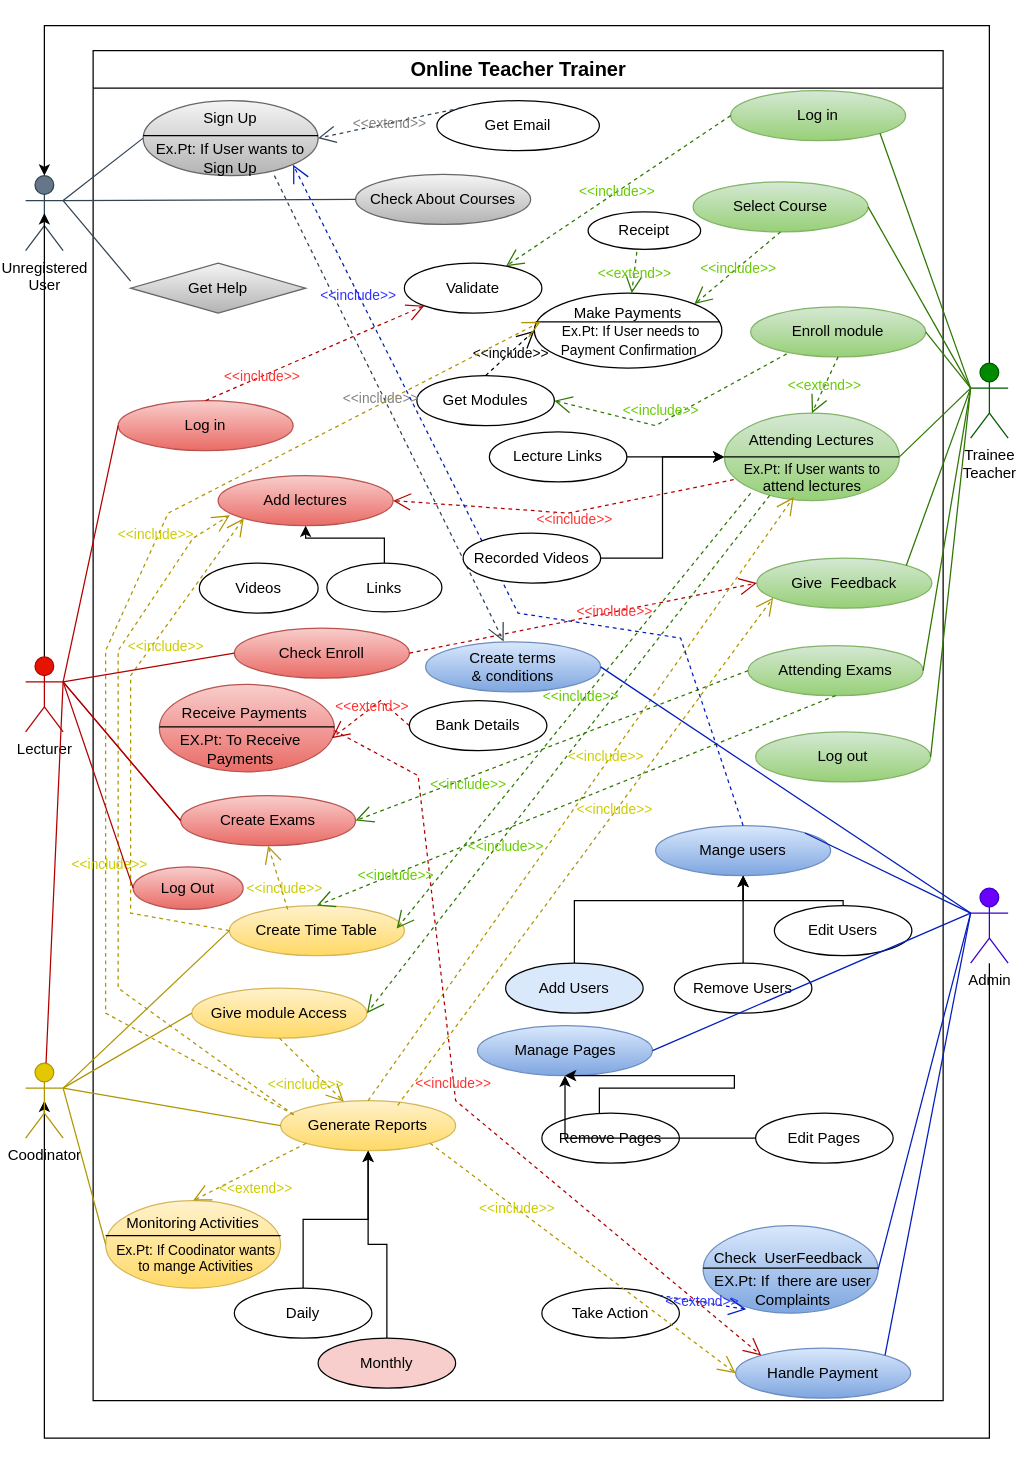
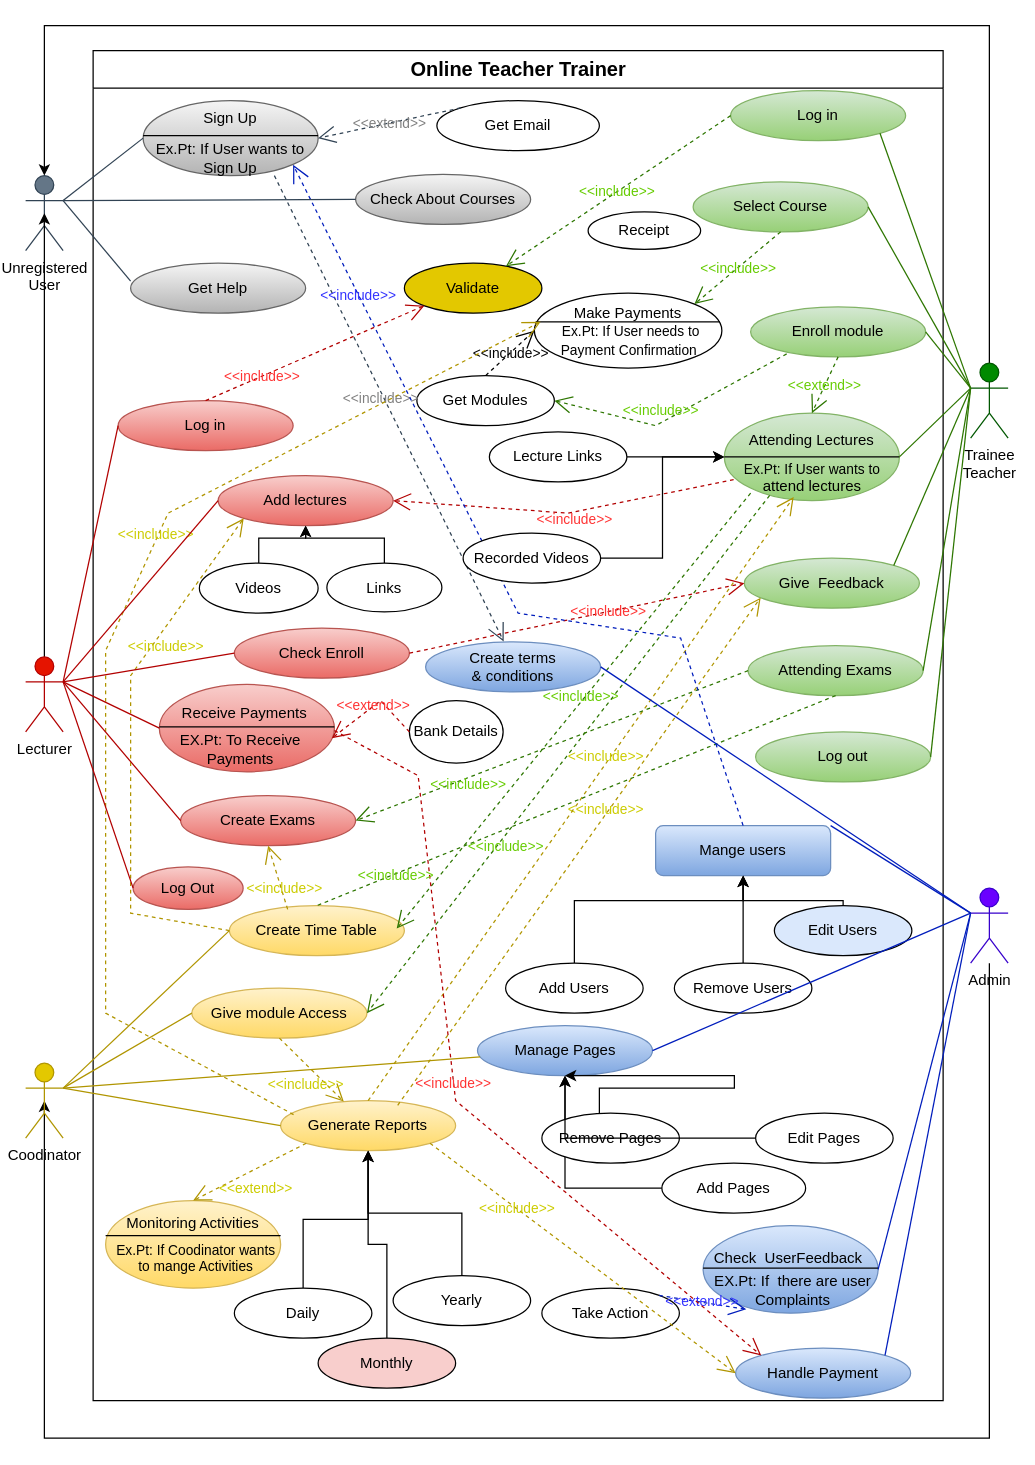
edge "Receipt" -> "Make Payments": removed, label "<<extend>>"
node "Get Help": shape diamond -> ellipse
node "Validate": fillcolor #ffffff -> #e3c800
edge "Videos" -> "Add lectures": added
edge "Add lectures" -- "Lecturer": added
node "Give Feedback": moved (844, 583) -> (832, 583)
node "Bank Details": size 138x50 -> 94x63
edge "Lecturer" -- "Create Exams": removed
node "Mange users": shape ellipse -> rounded rectangle
edge "Lecturer" -- "Coodinator": now "Lecturer" -- "Receive Payments"
edge "Attending Exams" -> "Create Time Table": arrowhead open -> none
node "Edit Users": fillcolor #ffffff -> #dae8fc
node "Add Users": fillcolor #dae8fc -> #ffffff
edge "Generate Reports" -> "Add lectures": removed, label "<<include>>"
edge "Coodinator" -- "Monitoring Activities": now "Coodinator" -- "Manage Pages"
edge "Add Pages" -> "Manage Pages": added
node "Add Pages": added
edge "Yearly" -> "Generate Reports": added
node "Yearly": added
